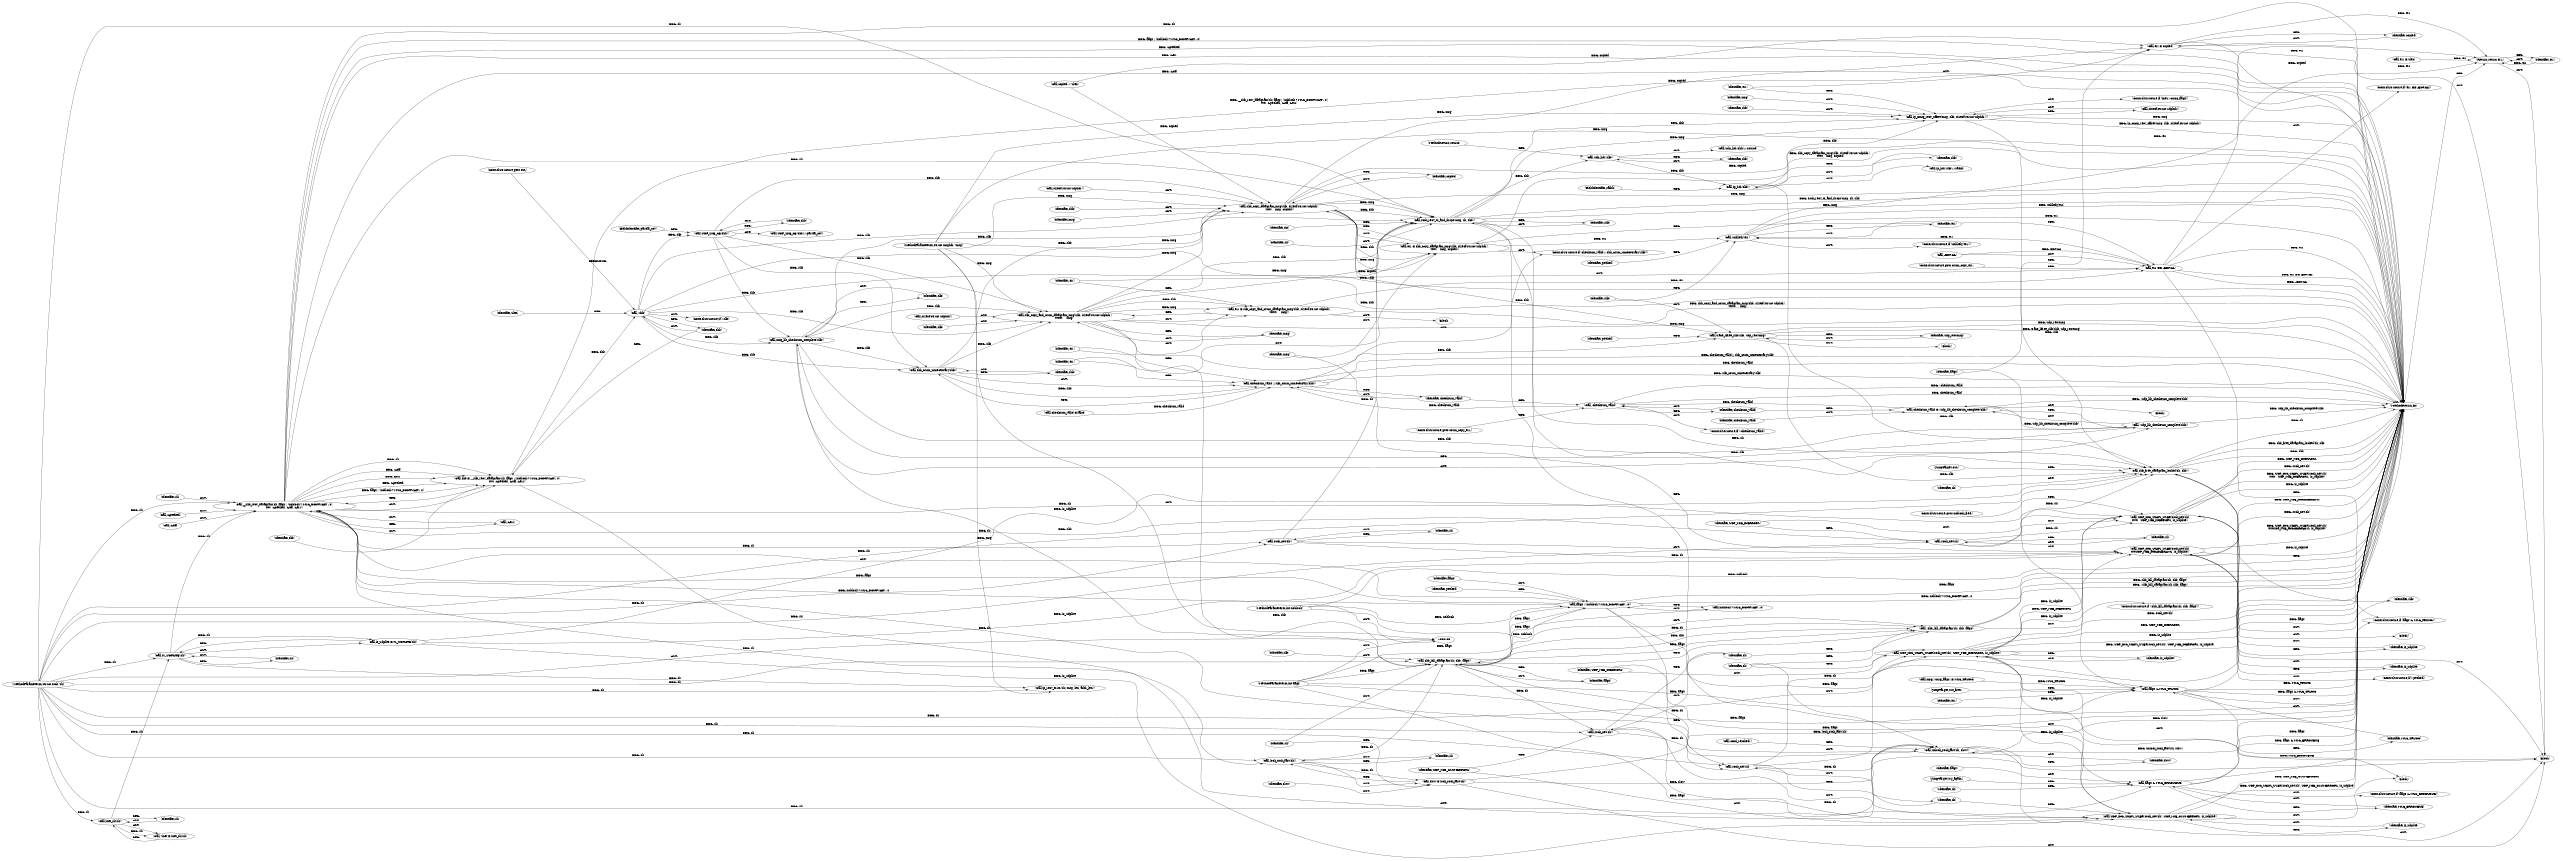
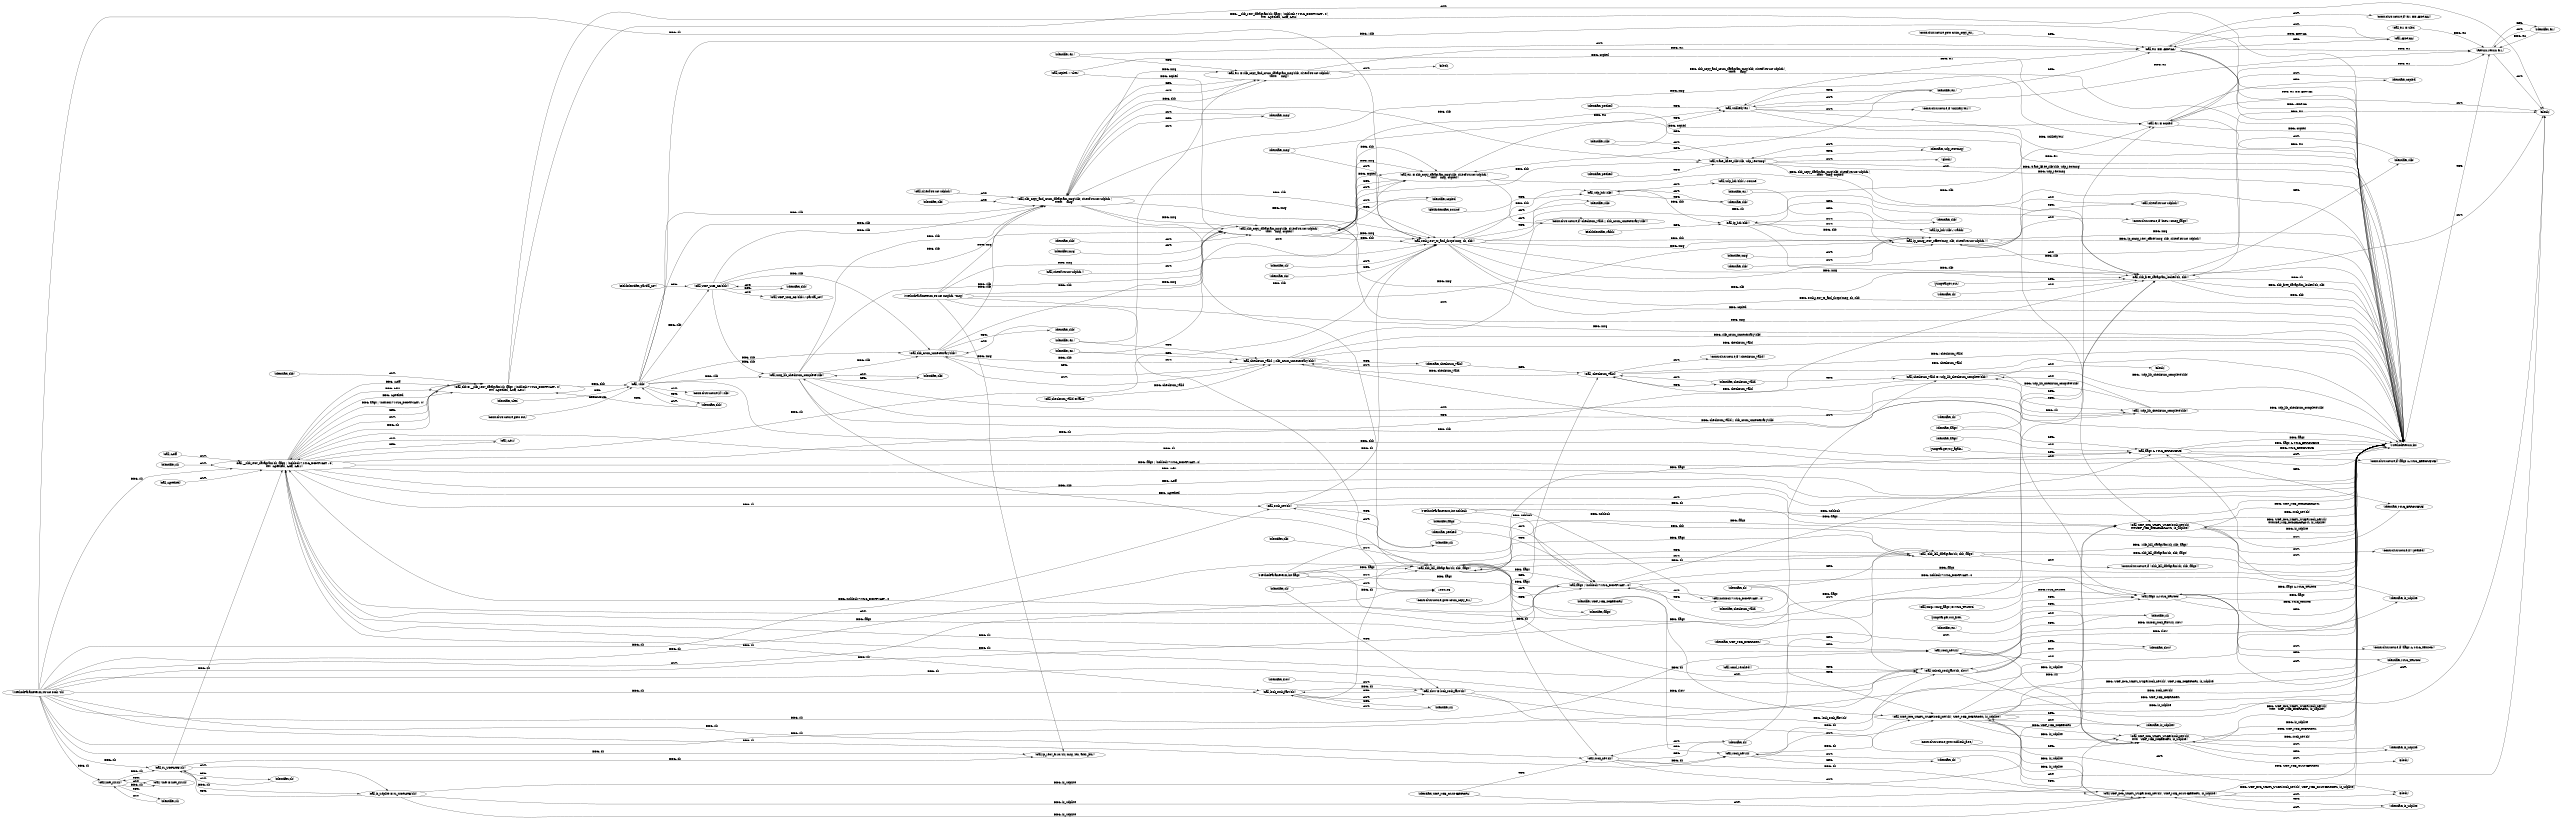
node "(MethodReturn,source)": label "(MethodReturn,source)" -> "(FieldIdentifier,source)"
edge "(Call,err == -EINVAL)" -> "(ControlStructure,if (flags & MSG_TRUNC))": now "(Call,err == -EINVAL)" -> "(Call,-EINVAL)"
edge "(MethodParameterIn,int noblock)" -> "1000103": removed, label "AST:"
